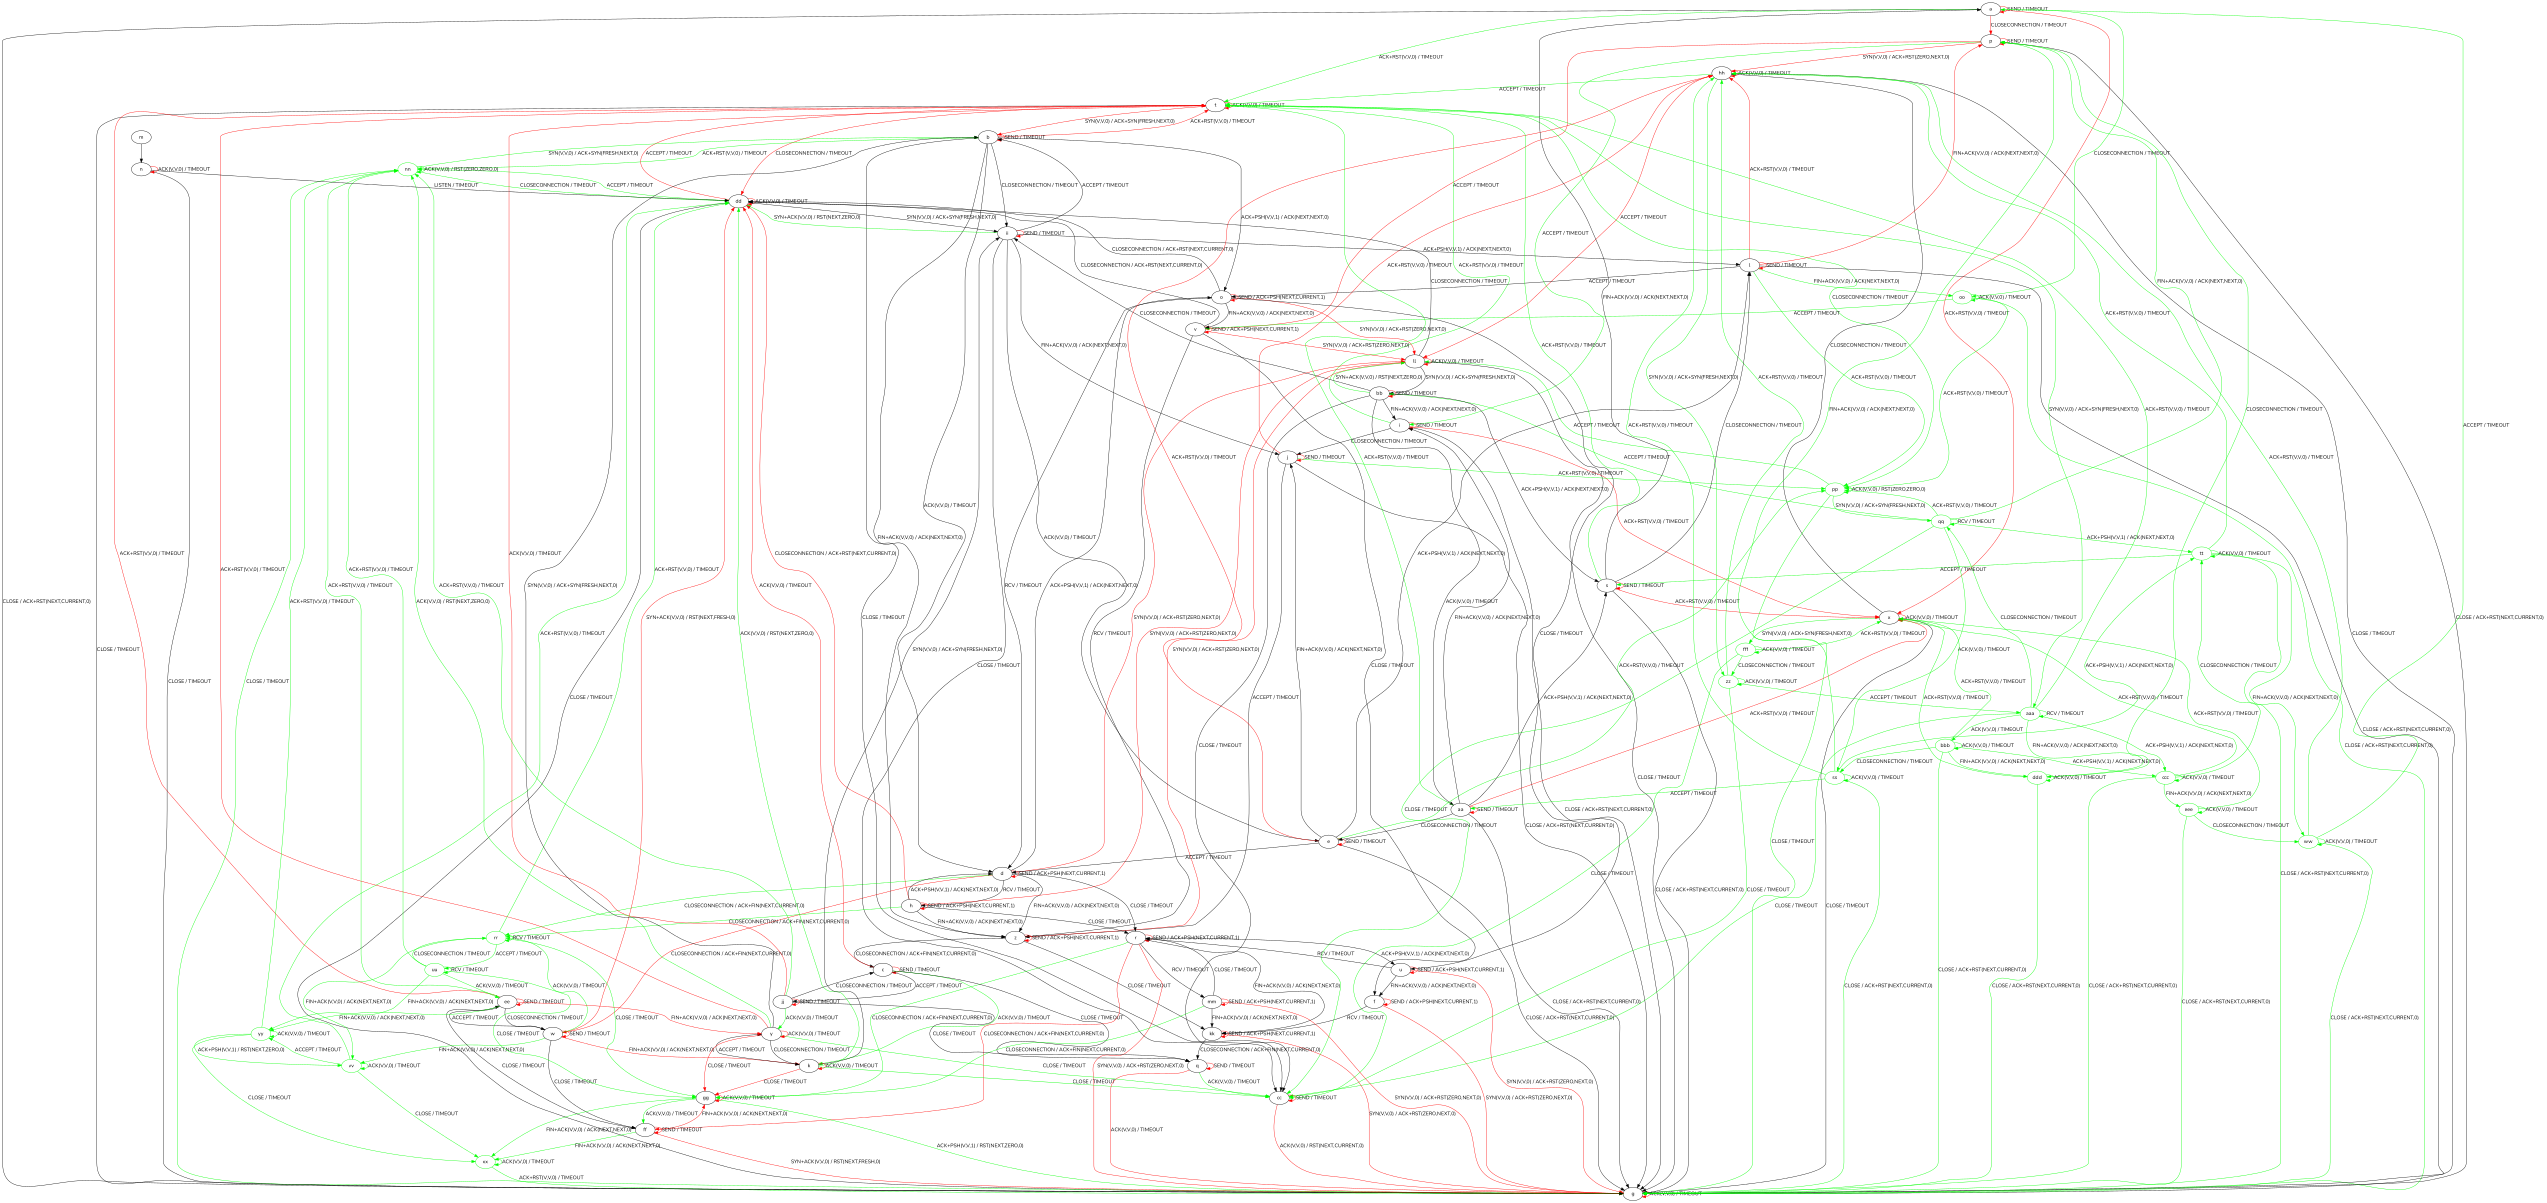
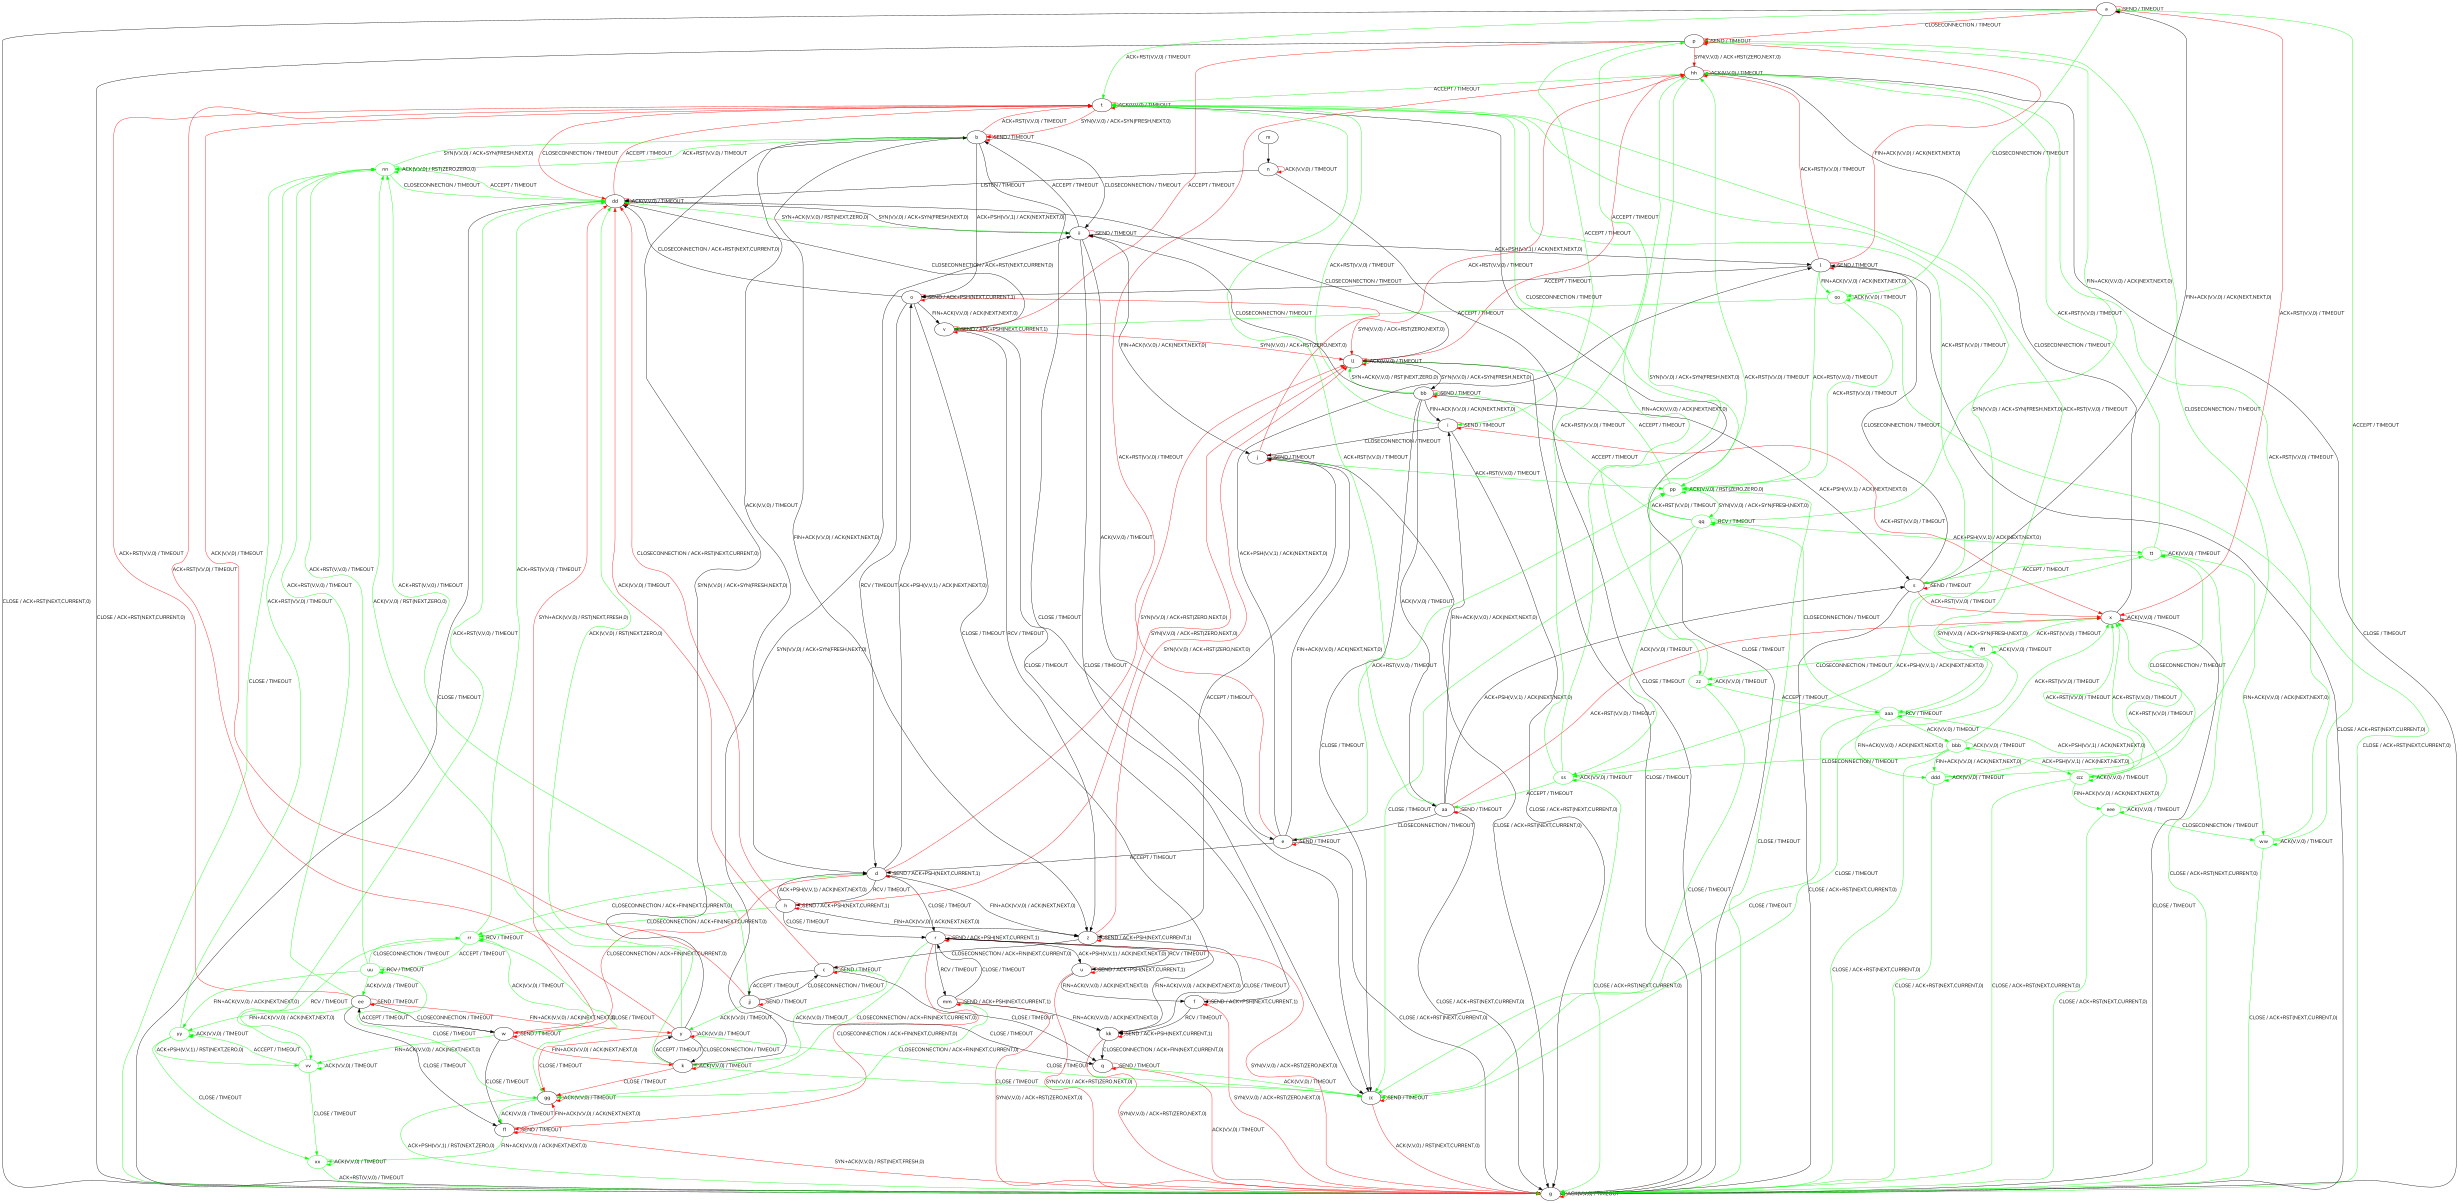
edge "rr" -> "vv": label "FIN+ACK(V,V,0) / ACK(NEXT,NEXT,0)" -> "RCV / TIMEOUT"
edge "gg" -> "xx": removed, label "FIN+ACK(V,V,0) / ACK(NEXT,NEXT,0)"
